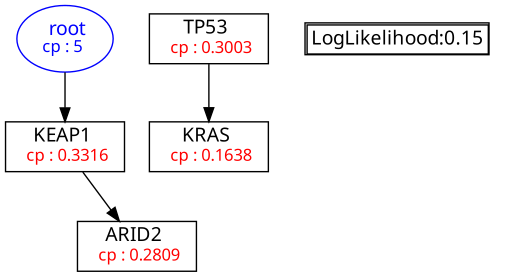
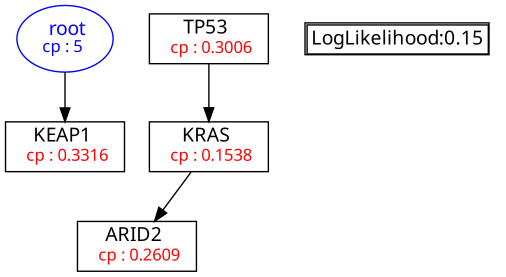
node "TP53": text "cp : 0.3003" -> "cp : 0.3006"
node "KRAS": text "cp : 0.1638" -> "cp : 0.1538"
edge "KEAP1" -> "ARID2": now "KRAS" -> "ARID2"
node "ARID2": text "cp : 0.2809" -> "cp : 0.2609"
